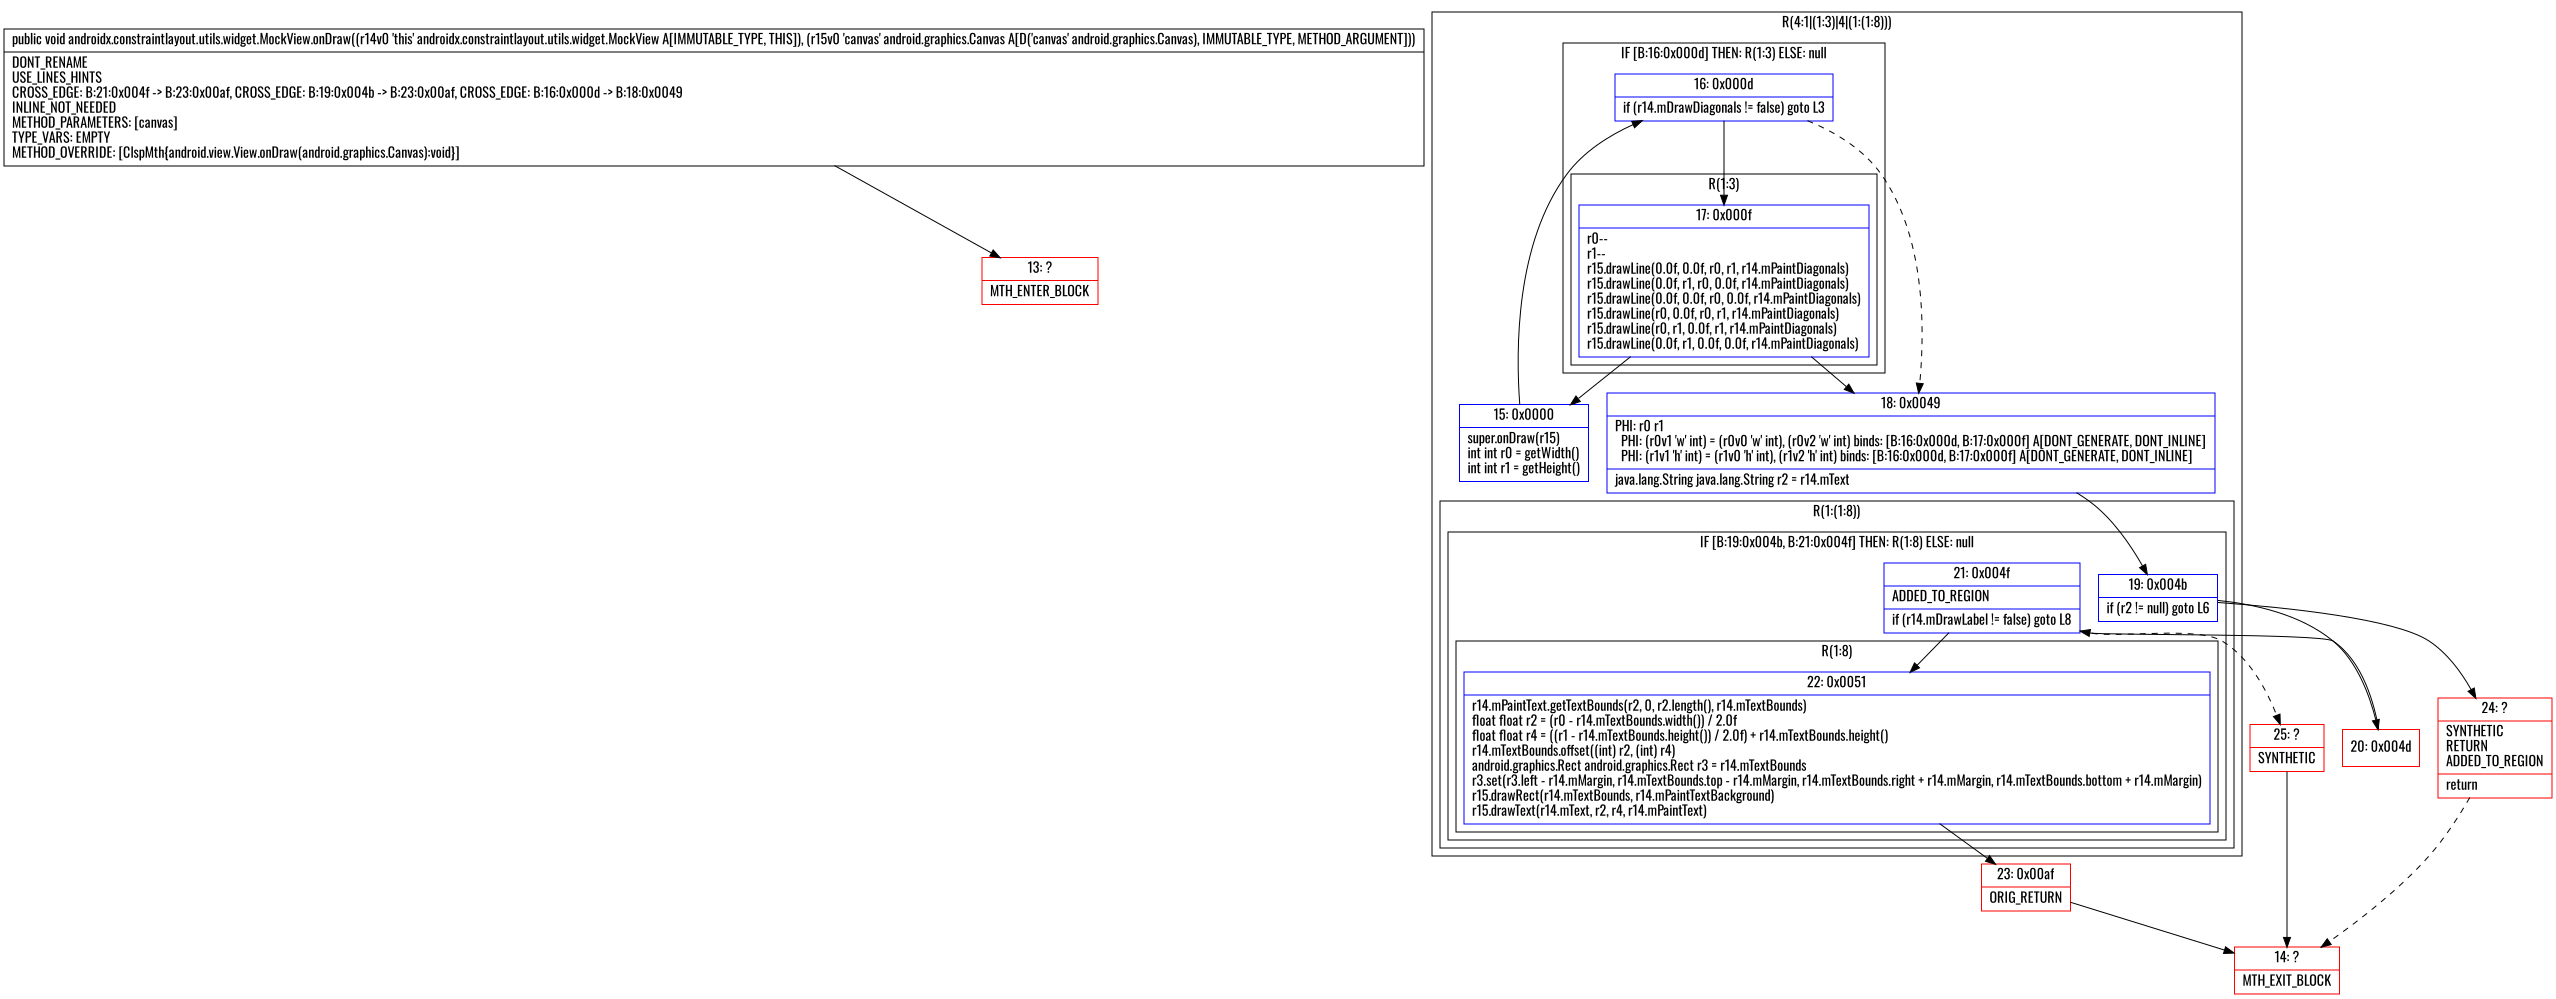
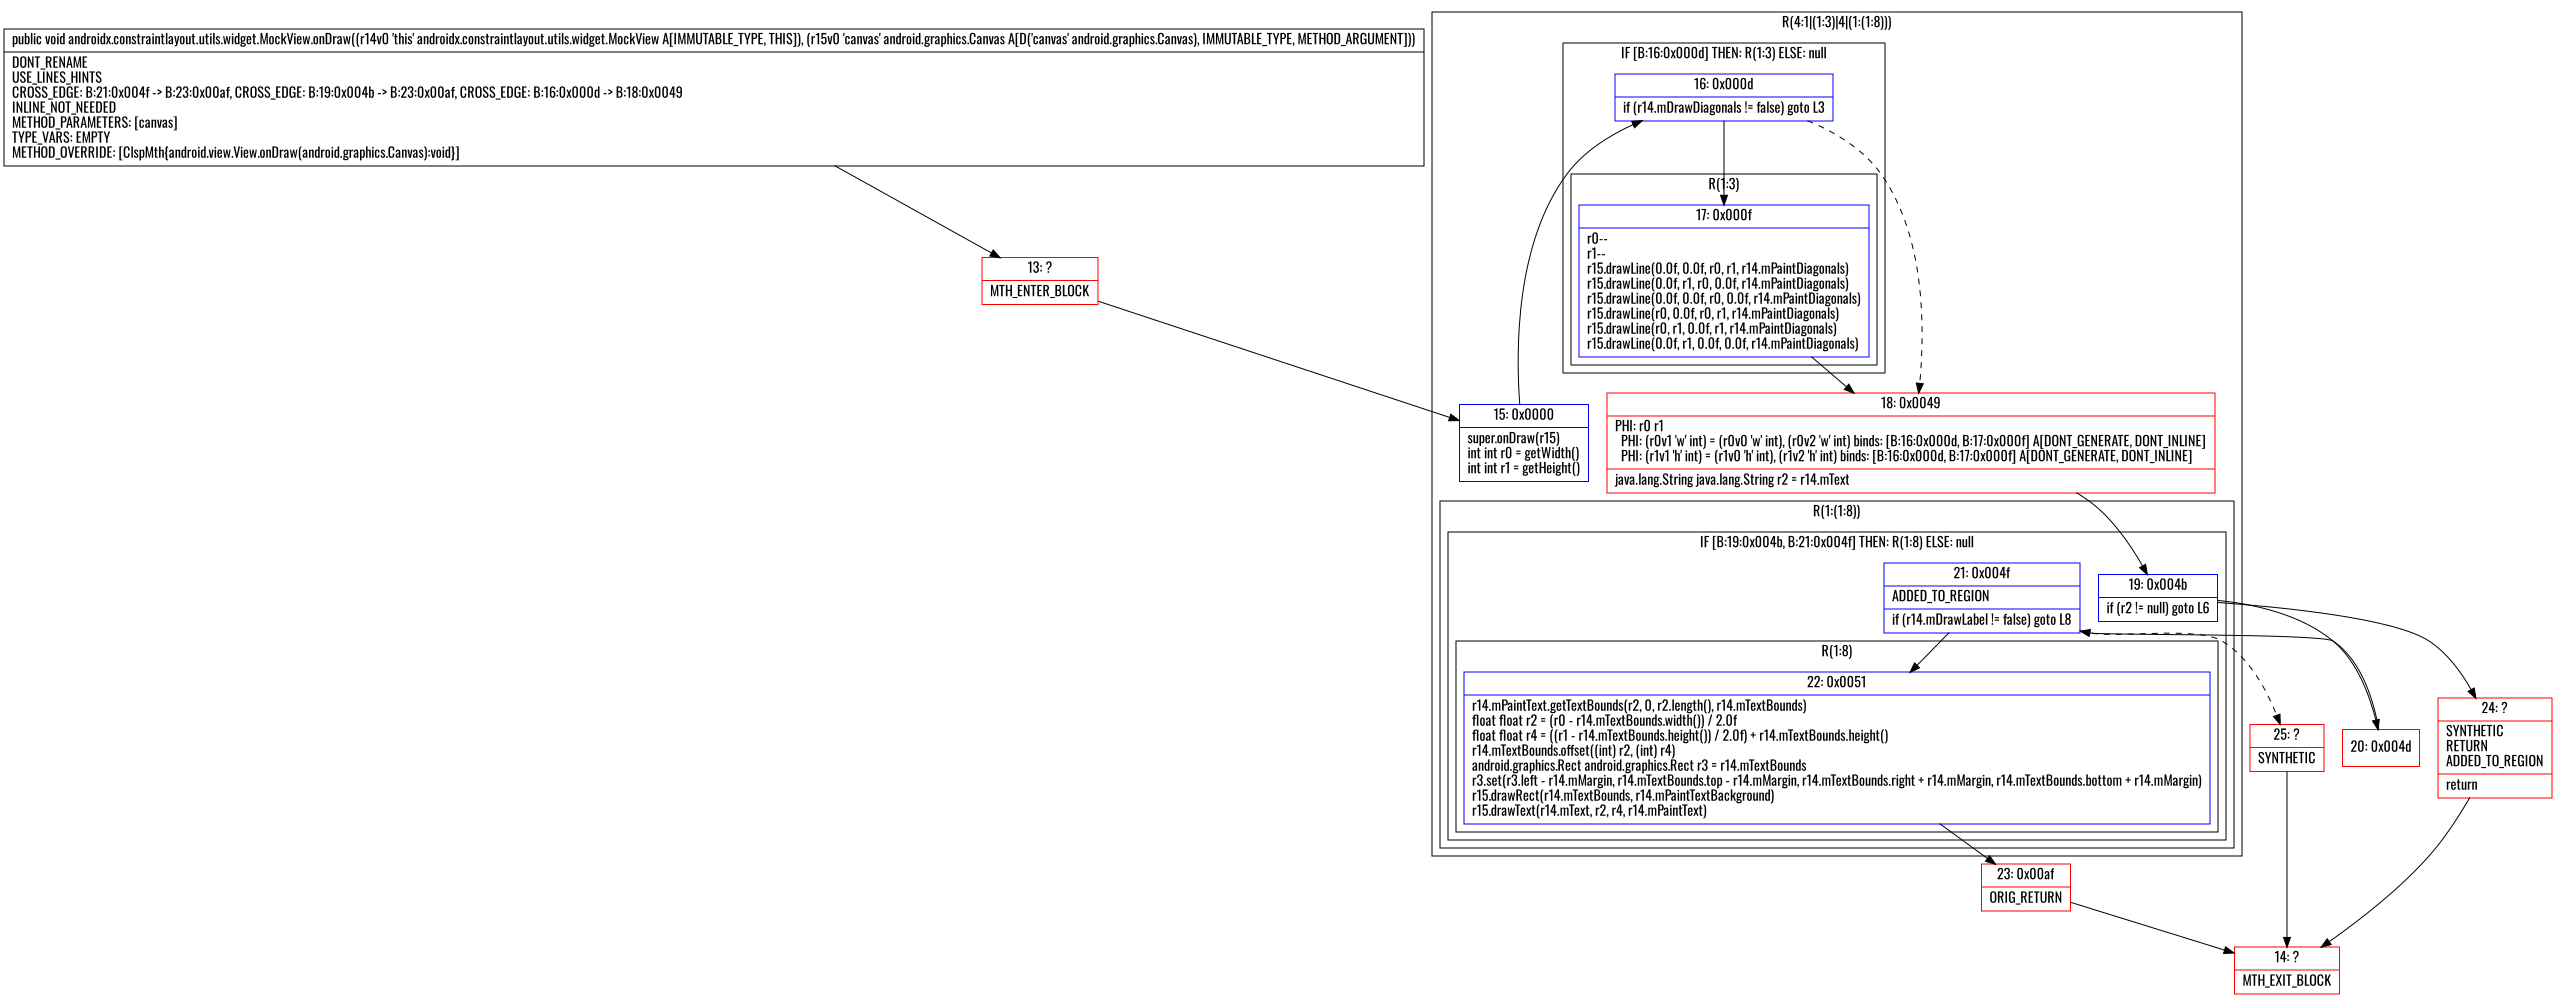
edge "17: 0x000f" -> "15: 0x0000": now "13: ?" -> "15: 0x0000"
node "18: 0x0049": color blue -> red
edge "24: ?" -> "14: ?": style dashed -> solid
